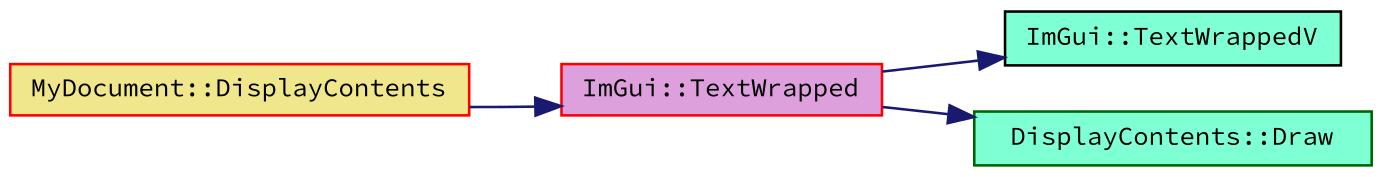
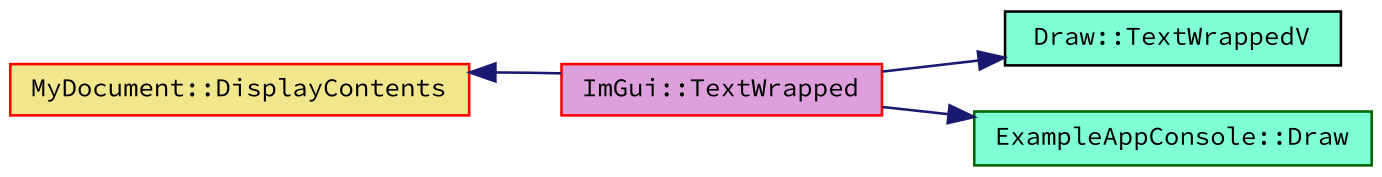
node "ImGui::TextWrappedV": label "ImGui::TextWrappedV" -> "Draw::TextWrappedV"
edge "MyDocument::DisplayContents" -> "ImGui::TextWrapped": reversed
node "DisplayContents::Draw": label "DisplayContents::Draw" -> "ExampleAppConsole::Draw"
